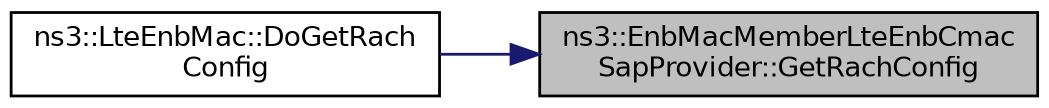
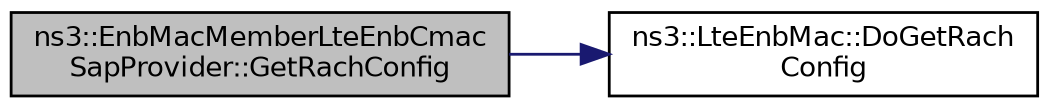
edge "ns3::LteEnbMac::DoGetRach Config" -> "ns3::EnbMacMemberLteEnbCmac SapProvider::GetRachConfig": reversed
